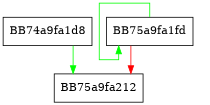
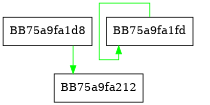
node "BB74a9fa1d8": label "BB74a9fa1d8" -> "BB75a9fa1d8"
edge "BB75a9fa1fd" -> "BB75a9fa212": removed
